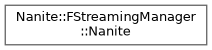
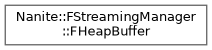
node "Nanite::FStreamingManager ::Nanite": label "Nanite::FStreamingManager ::Nanite" -> "Nanite::FStreamingManager ::FHeapBuffer"
